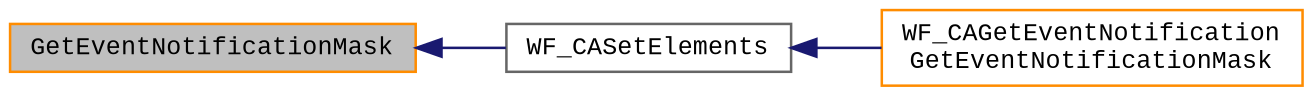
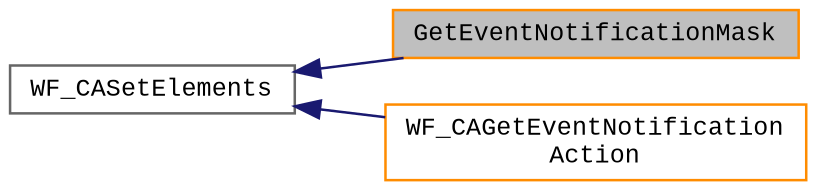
edge "WF_CASetElements" -> "GetEventNotificationMask": reversed
node "WF_CAGetEventNotification GetEventNotificationMask": label "WF_CAGetEventNotification GetEventNotificationMask" -> "WF_CAGetEventNotification Action"
